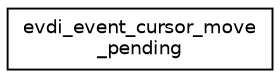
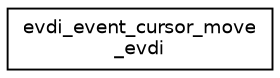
node "evdi_event_cursor_move _pending": label "evdi_event_cursor_move _pending" -> "evdi_event_cursor_move _evdi"
